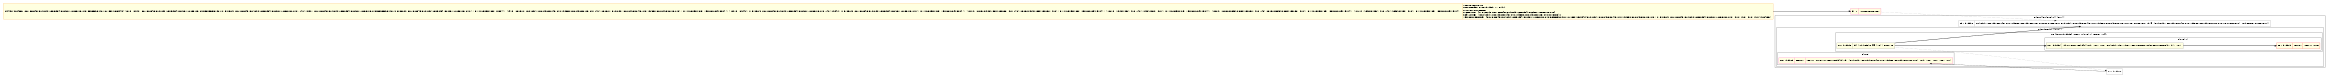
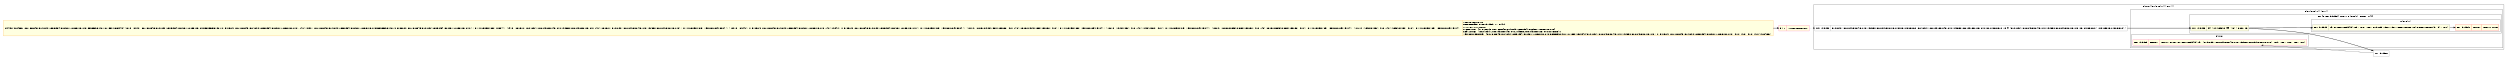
edge "11: 0x000a" -> "10: 0x0001": reversed
edge "11: 0x000a" -> "14: 0x001c": style dotted -> bold
